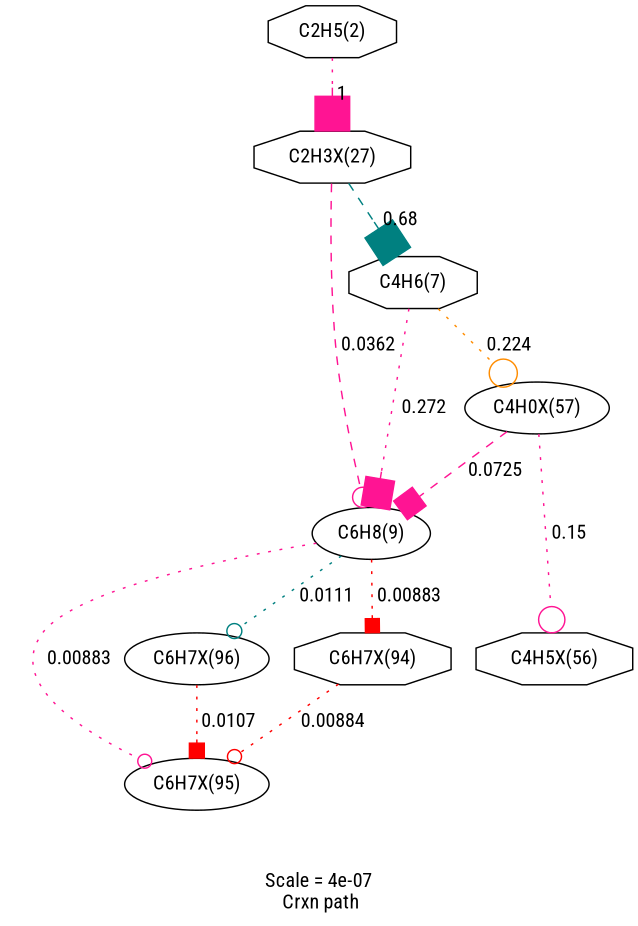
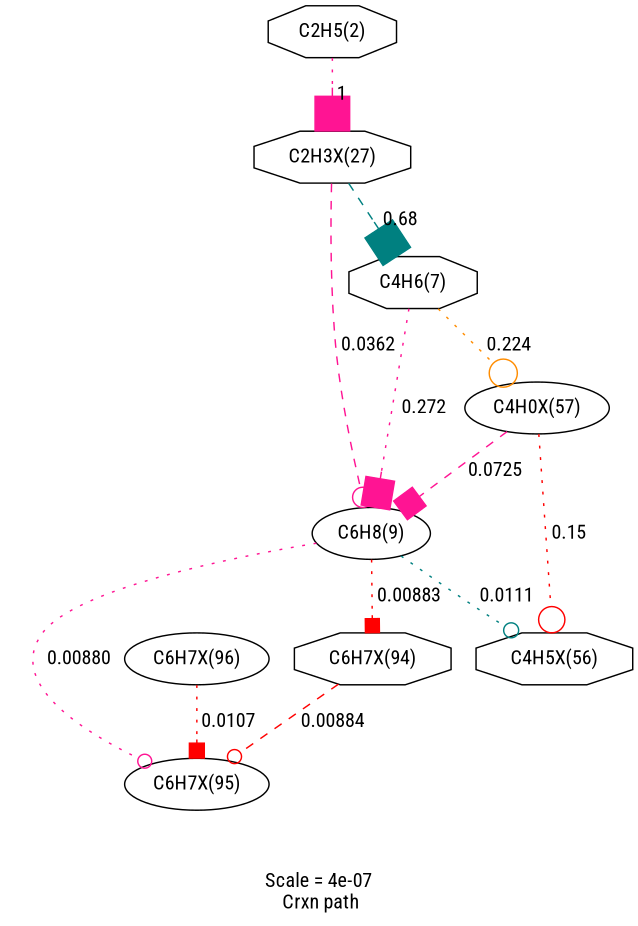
edge "C4H0X(57)" -> "C4H5X(56)": color deeppink -> red
edge "C6H8(9)" -> "C6H7X(96)": now "C6H8(9)" -> "C4H5X(56)"
edge "C6H8(9)" -> "C6H7X(95)": label " 0.00883" -> " 0.00880"
edge "C6H7X(94)" -> "C6H7X(95)": style dotted -> dashed
